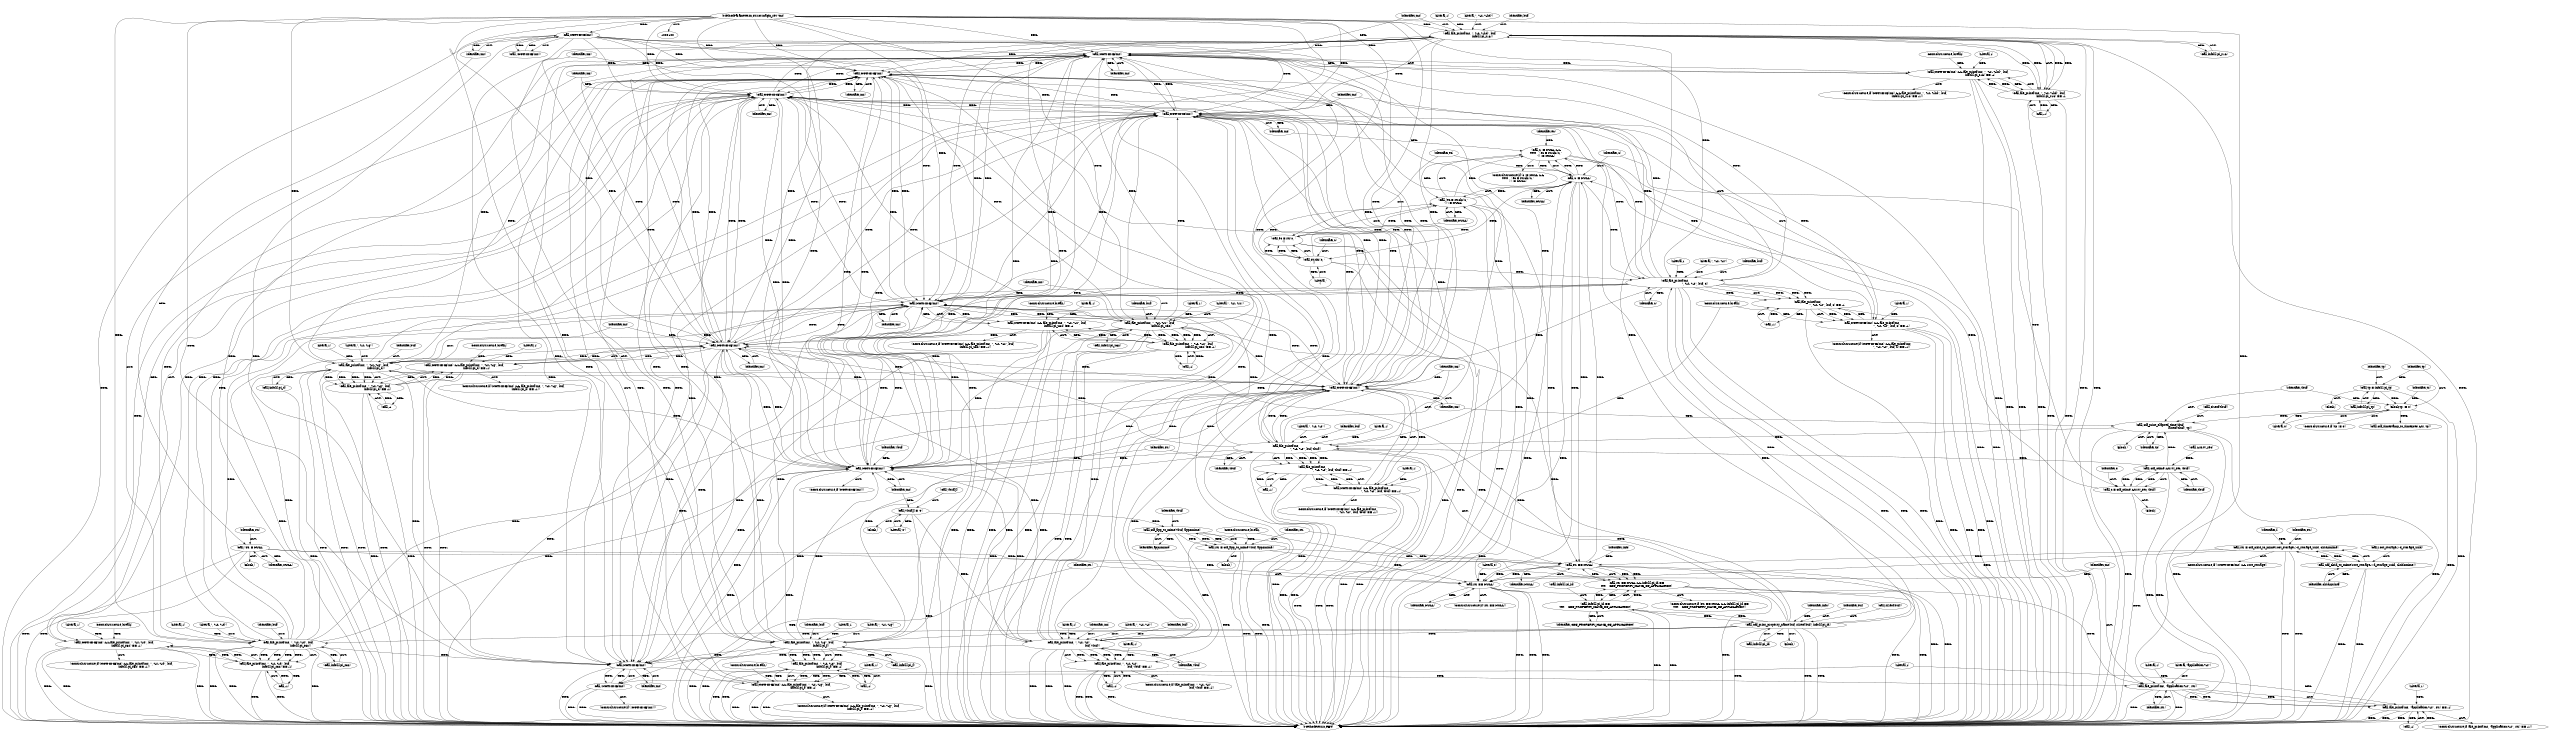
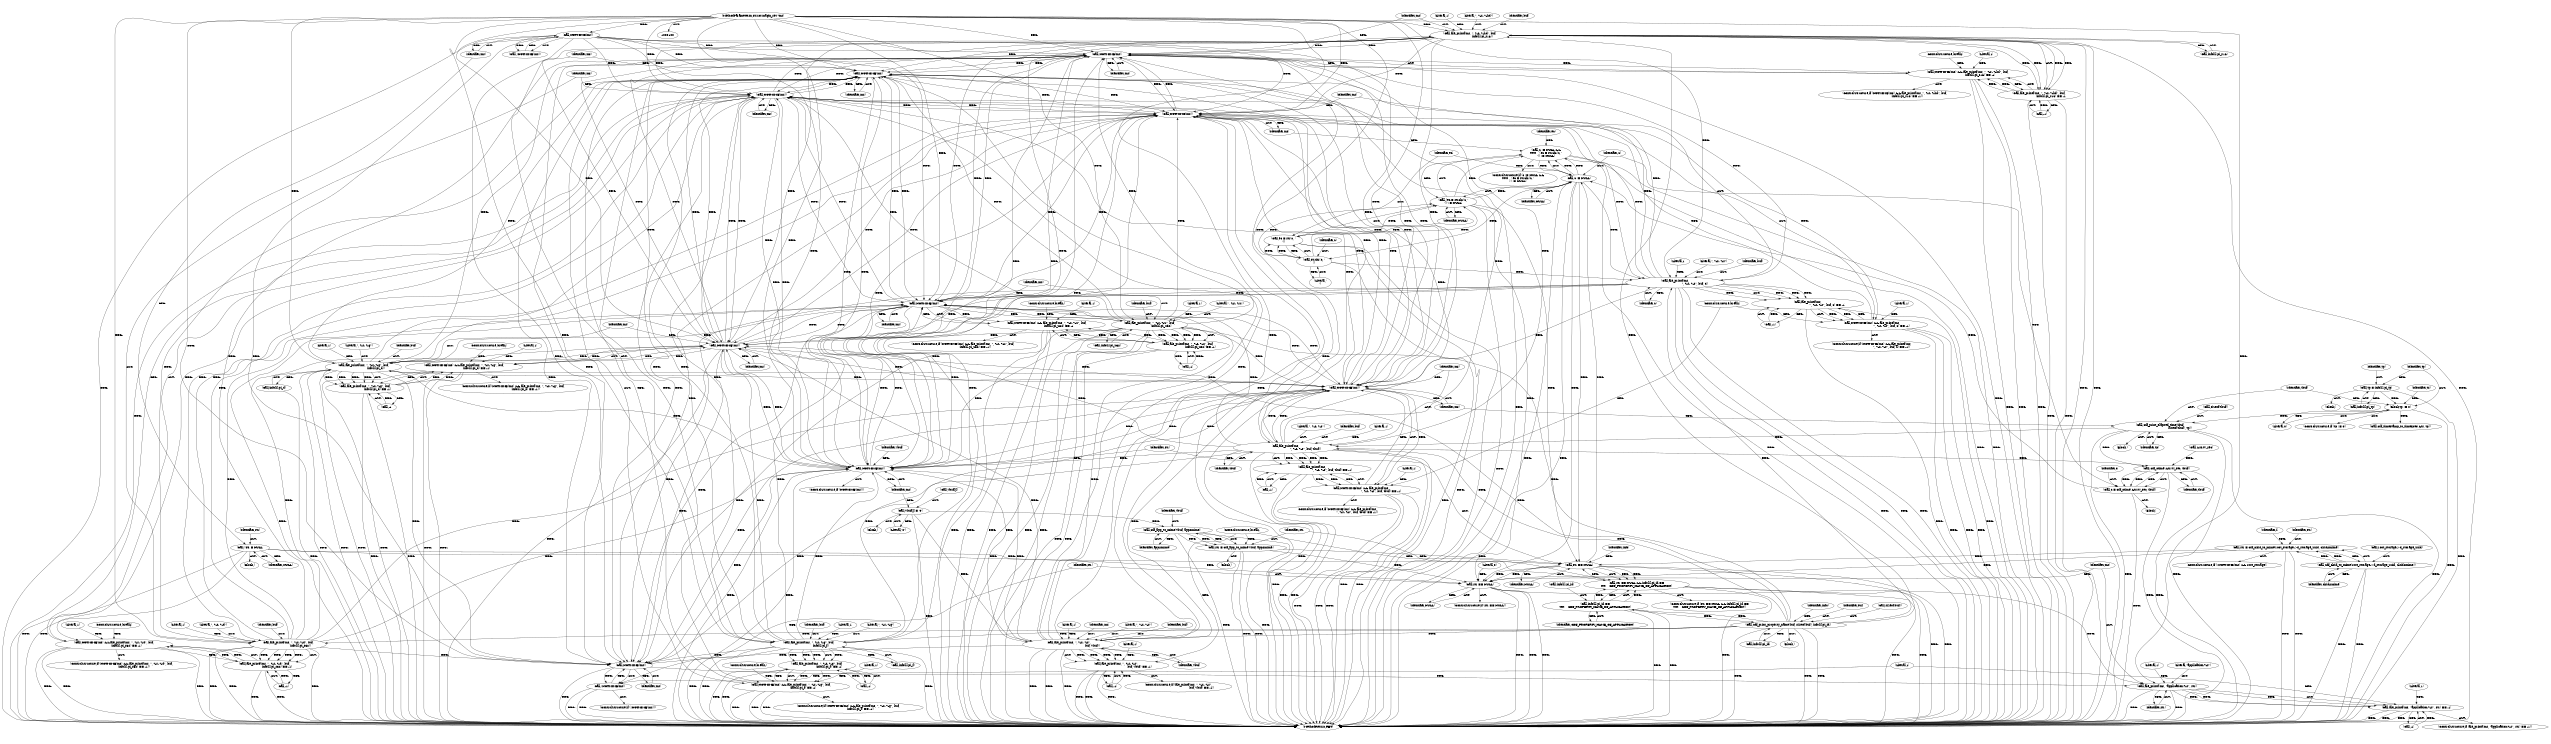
edge "(Call,cdf_ctime(&ts.tv_sec, tbuf))" -> "(Call,cdf_print_elapsed_time(tbuf, sizeof(tbuf), tp))": reversed
node "(Identifier,clsid2printf)": label "(Identifier,clsid2printf)" -> "(Identifier,clsid2mime)"
node "(Call,info[i].pi_s32)": removed
